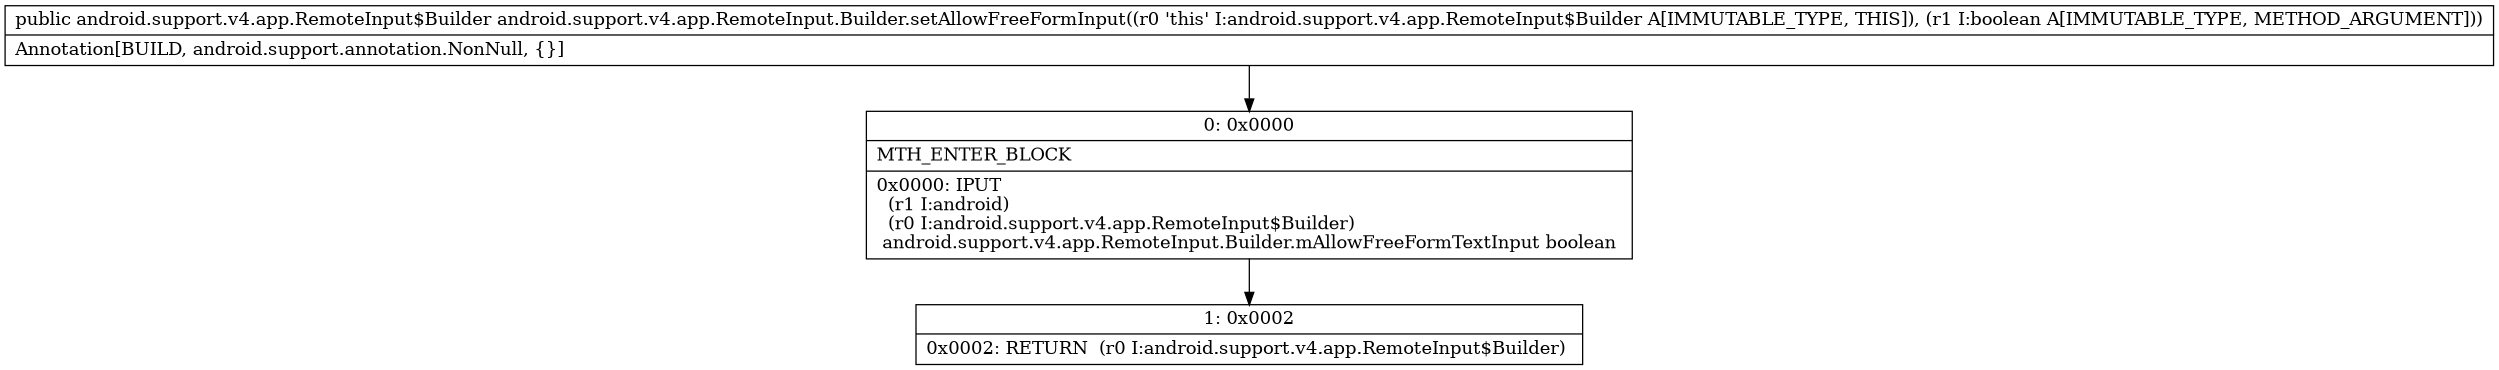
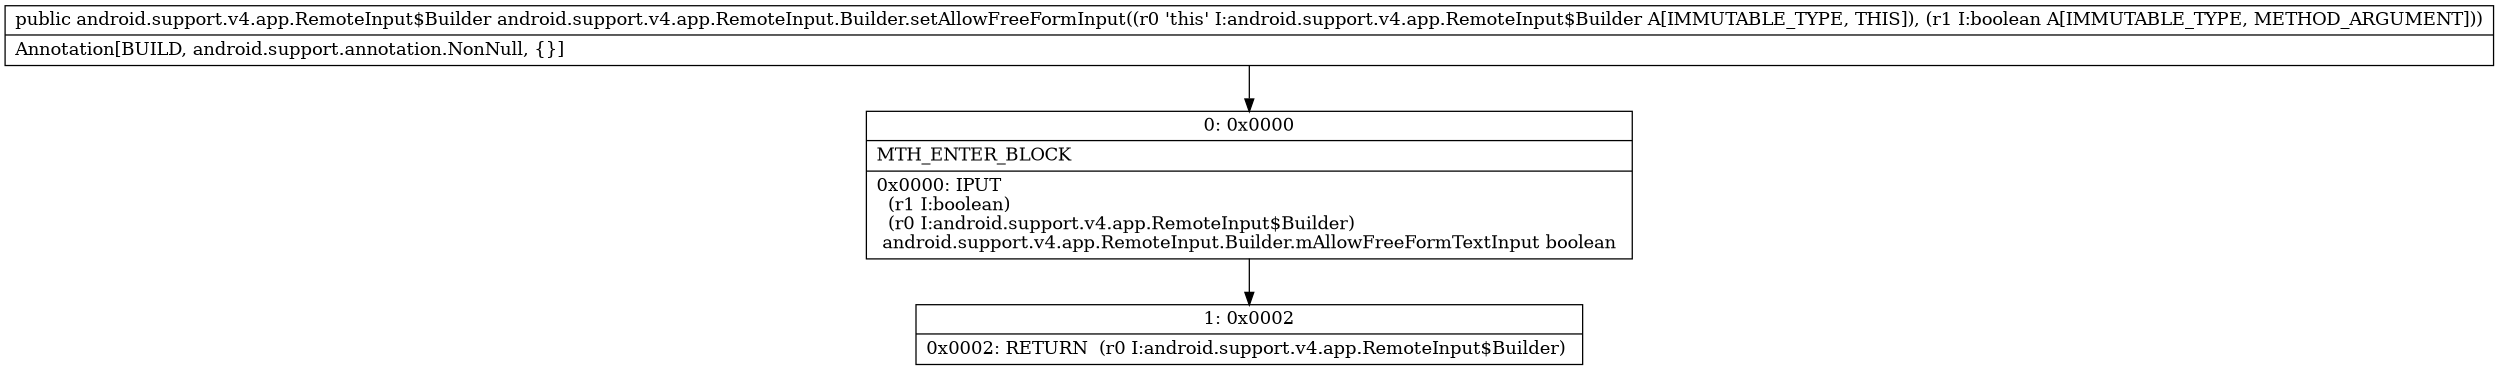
node "0: 0x0000": text "(r1 I:android)" -> "(r1 I:boolean)"
